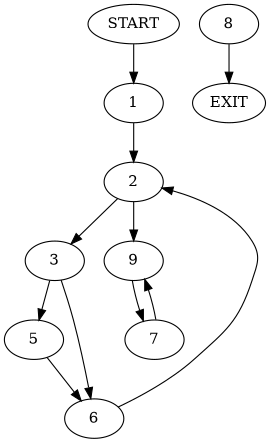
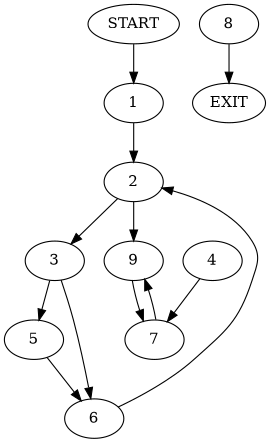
node "4": added
